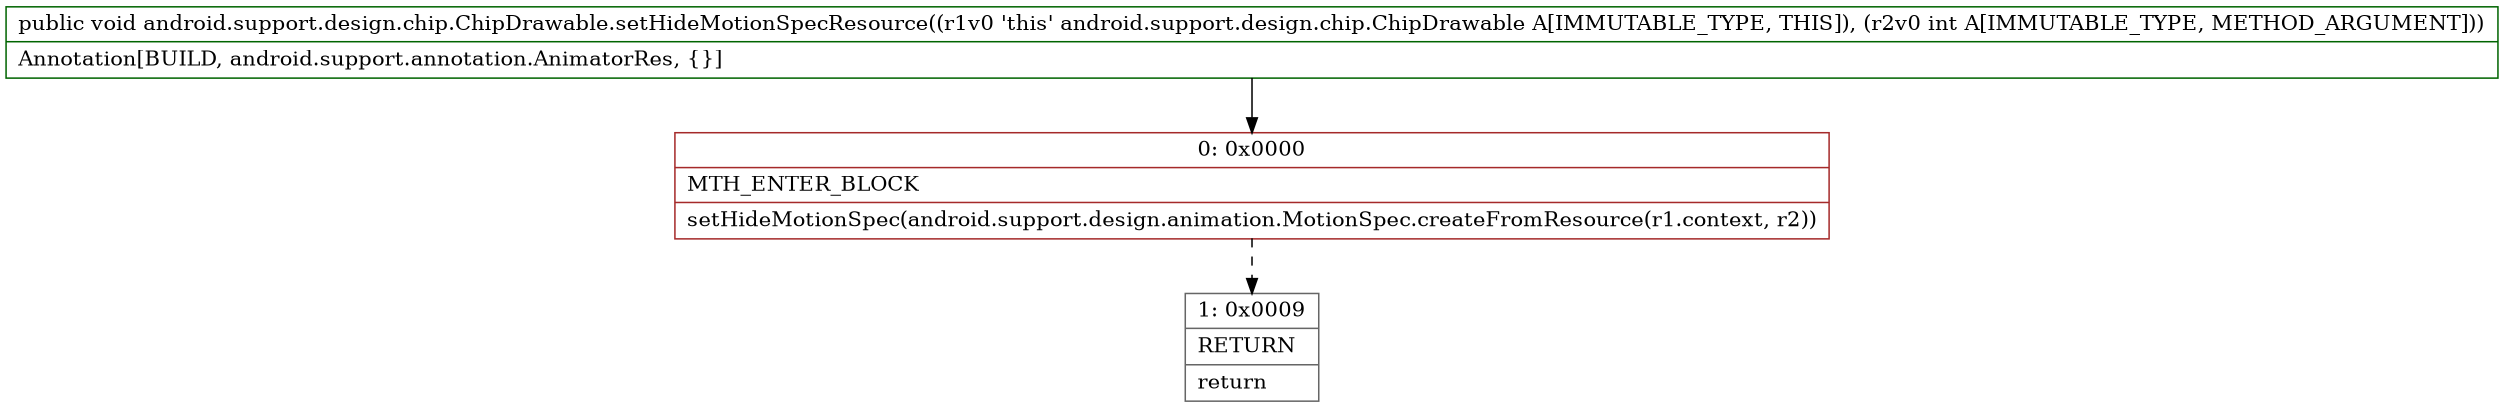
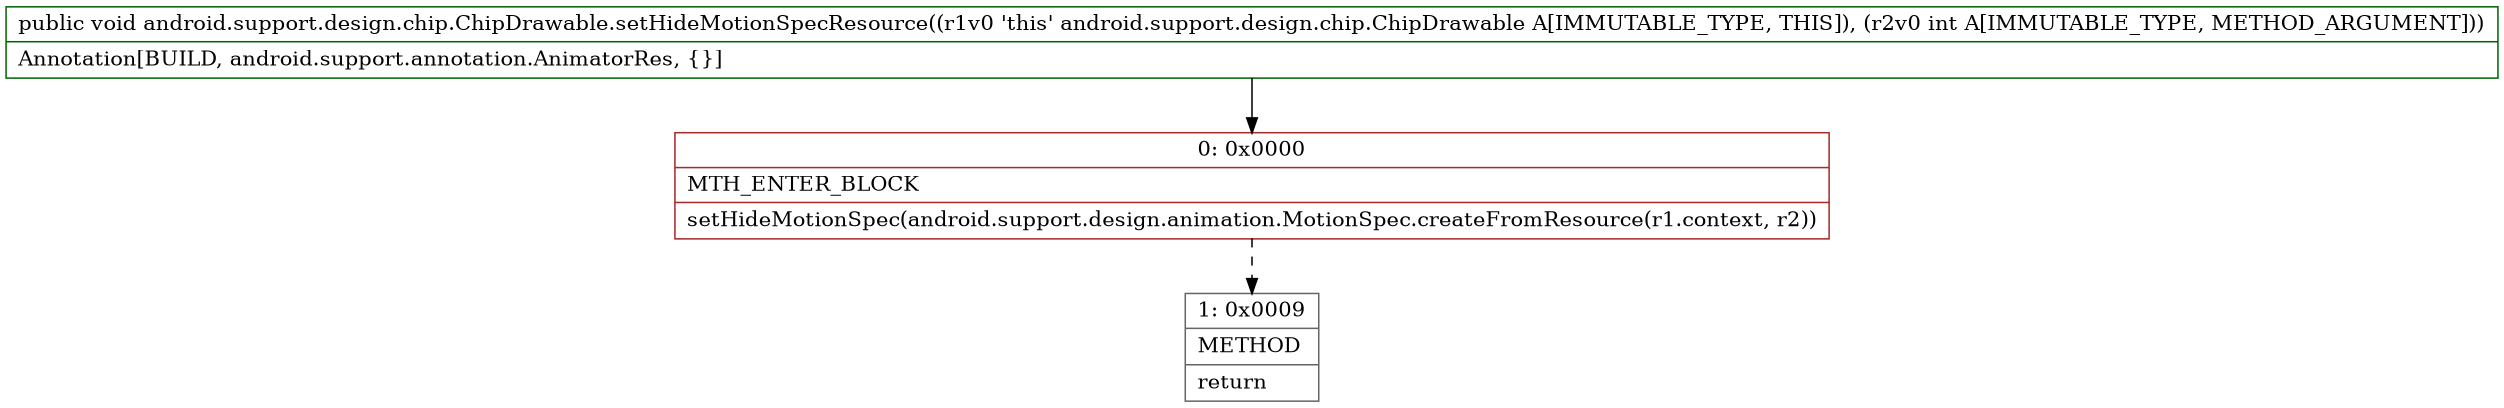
node "1: 0x0009": text "RETURN" -> "METHOD"
